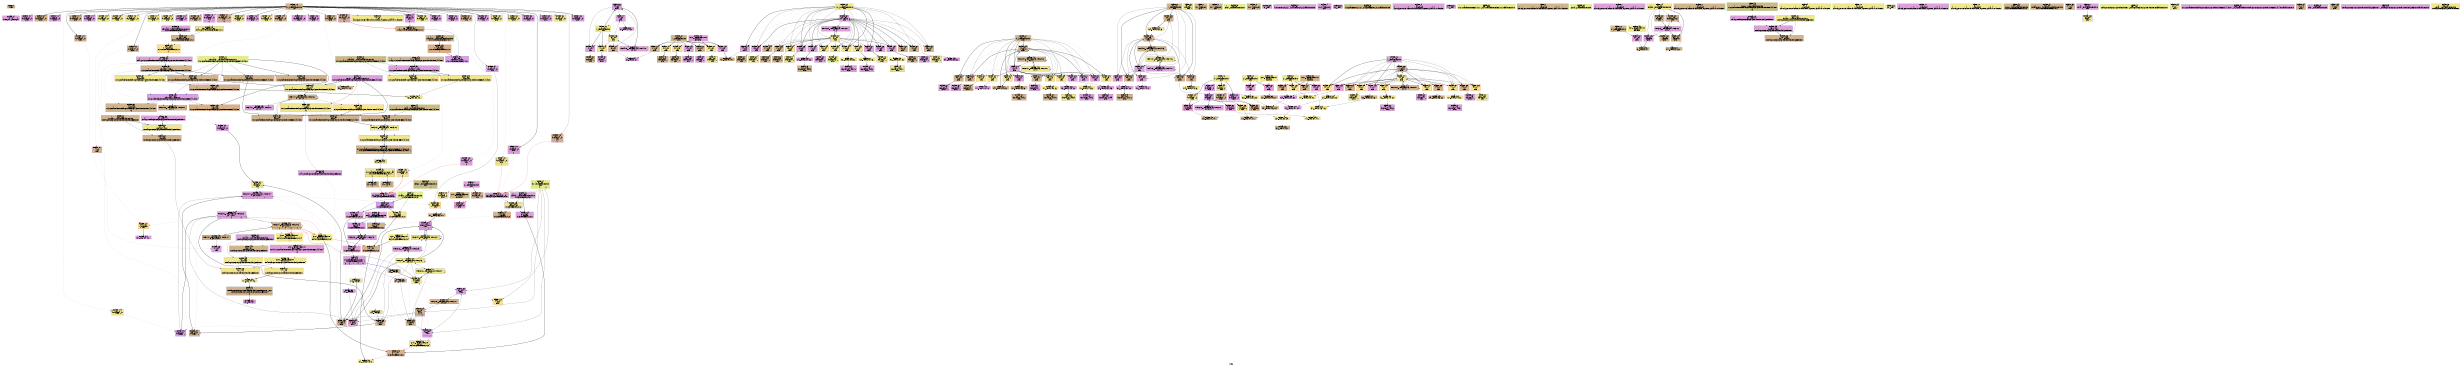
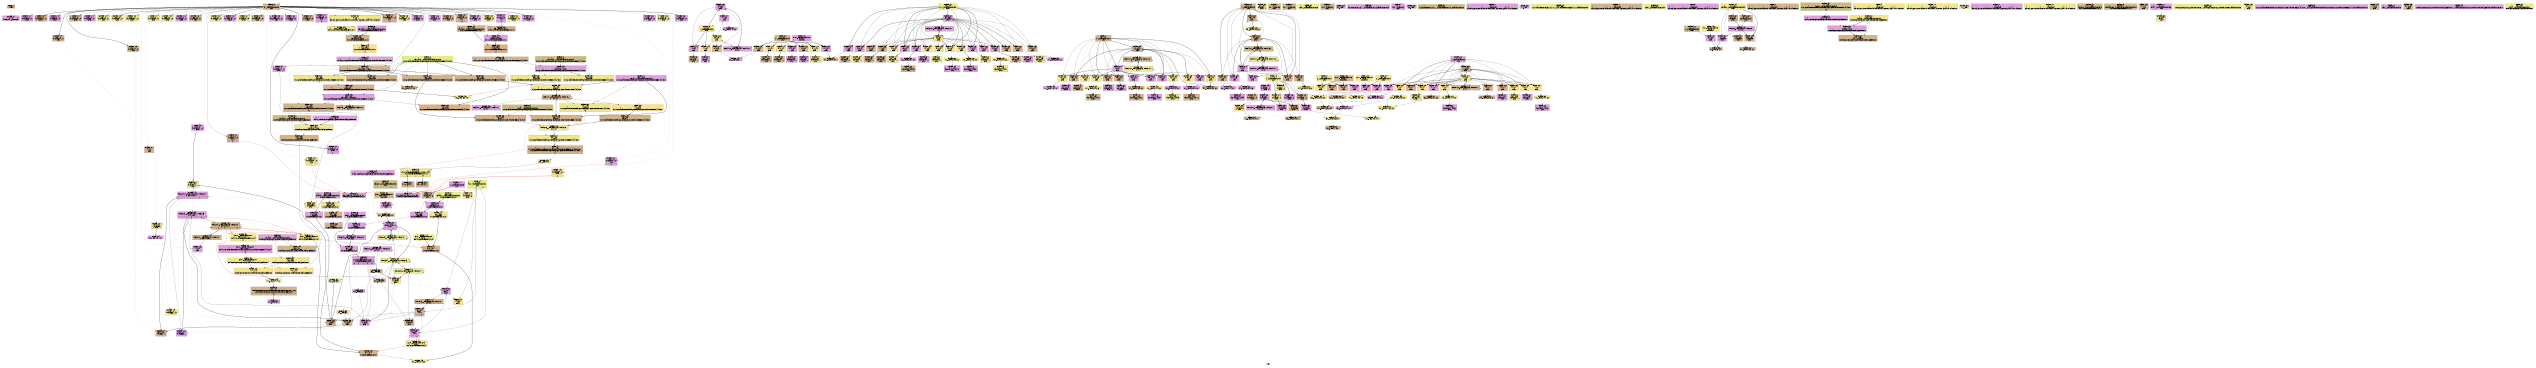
edge "NodeID: 246" -> "NodeID: 290": reversed
node "NodeID: 102": added
